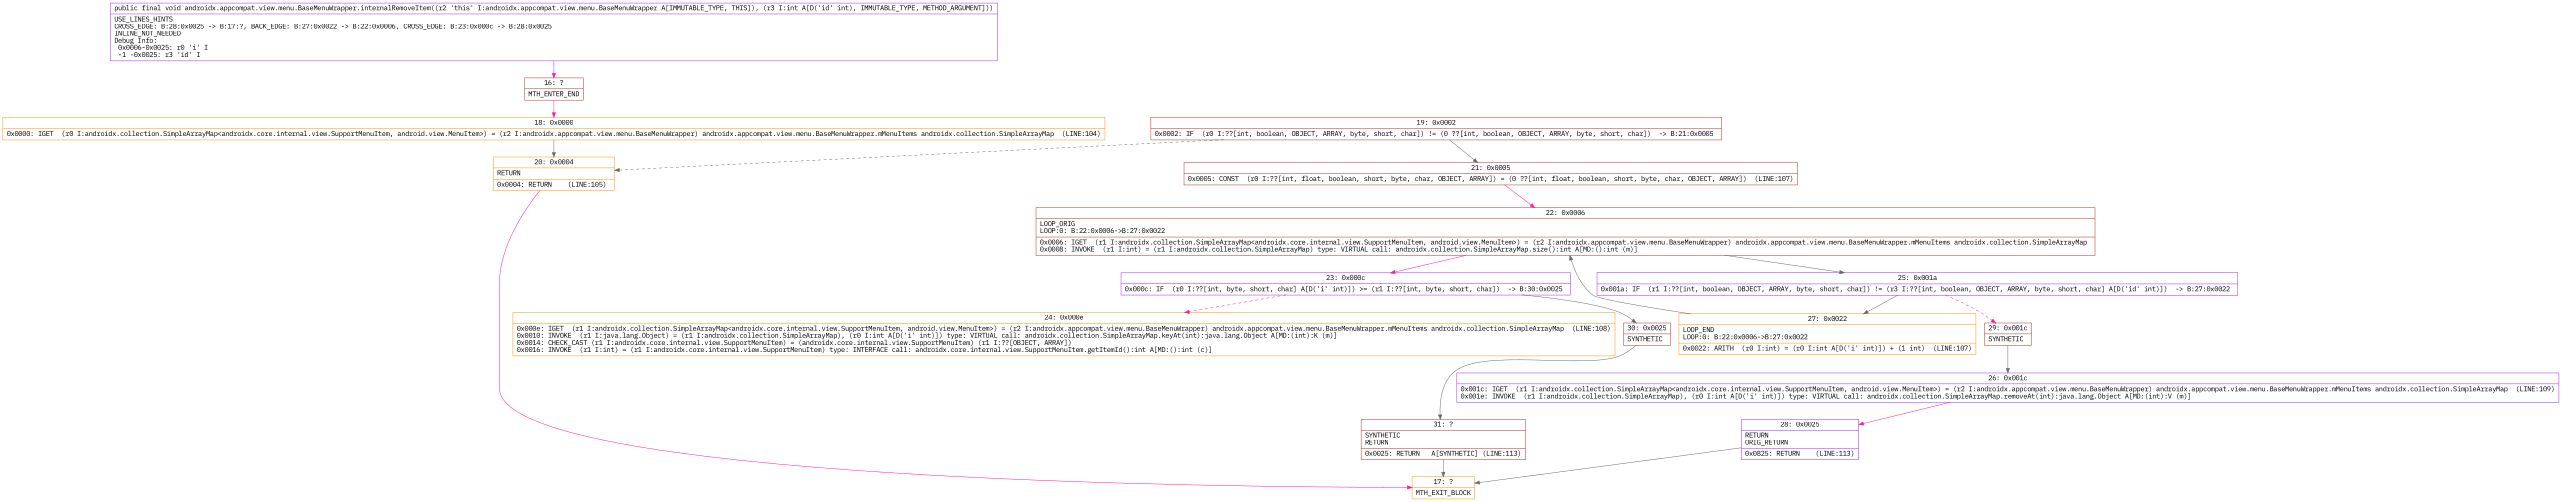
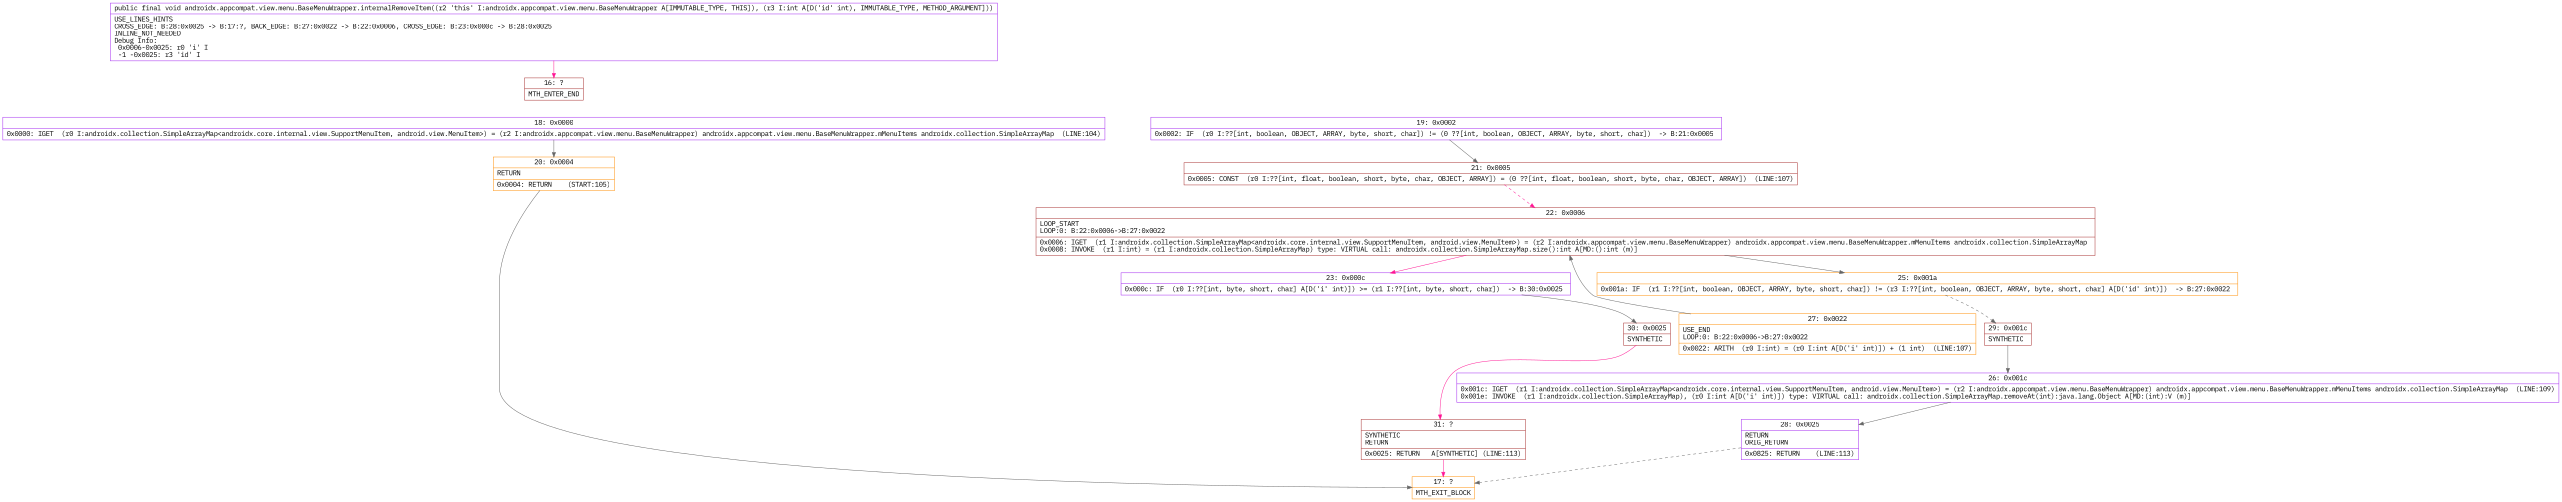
edge "16: ?" -> "18: 0x0000": removed
node "18: 0x0000": color darkorange -> purple
node "19: 0x0002": color brown -> purple
edge "19: 0x0002" -> "20: 0x0004": removed
node "20: 0x0004": text "0x0004: RETURN    (LINE:105)" -> "0x0004: RETURN    (START:105)"
edge "21: 0x0005" -> "22: 0x0006": style solid -> dashed
node "22: 0x0006": text "LOOP_ORIG" -> "LOOP_START"
node "25: 0x001a": color purple -> darkorange
edge "25: 0x001a" -> "27: 0x0022": removed
edge "25: 0x001a" -> "29: 0x001c": color deeppink -> gray40
node "27: 0x0022": text "LOOP_END" -> "USE_END"
node "24: 0x000e": removed
edge "30: 0x0025" -> "31: ?": color gray40 -> deeppink
edge "26: 0x001c" -> "28: 0x0025": color deeppink -> gray40
edge "28: 0x0025" -> "17: ?": style solid -> dashed
edge "31: ?" -> "17: ?": color gray40 -> deeppink
edge "20: 0x0004" -> "17: ?": color deeppink -> gray40
